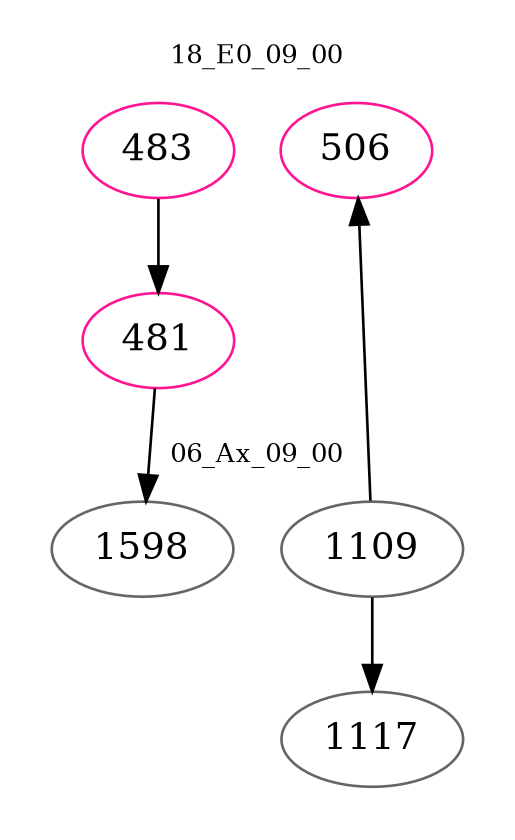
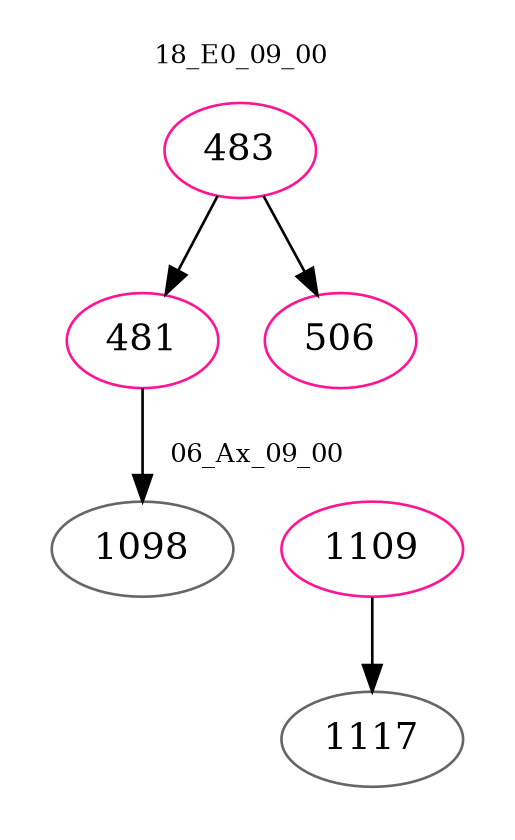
edge "1109" -> "506": now "483" -> "506"
node "1598": label "1598" -> "1098"
node "1109": color gray40 -> deeppink
